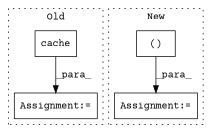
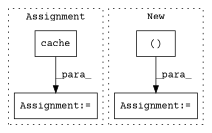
cluster "Old": label "Old" -> "Assignment"
